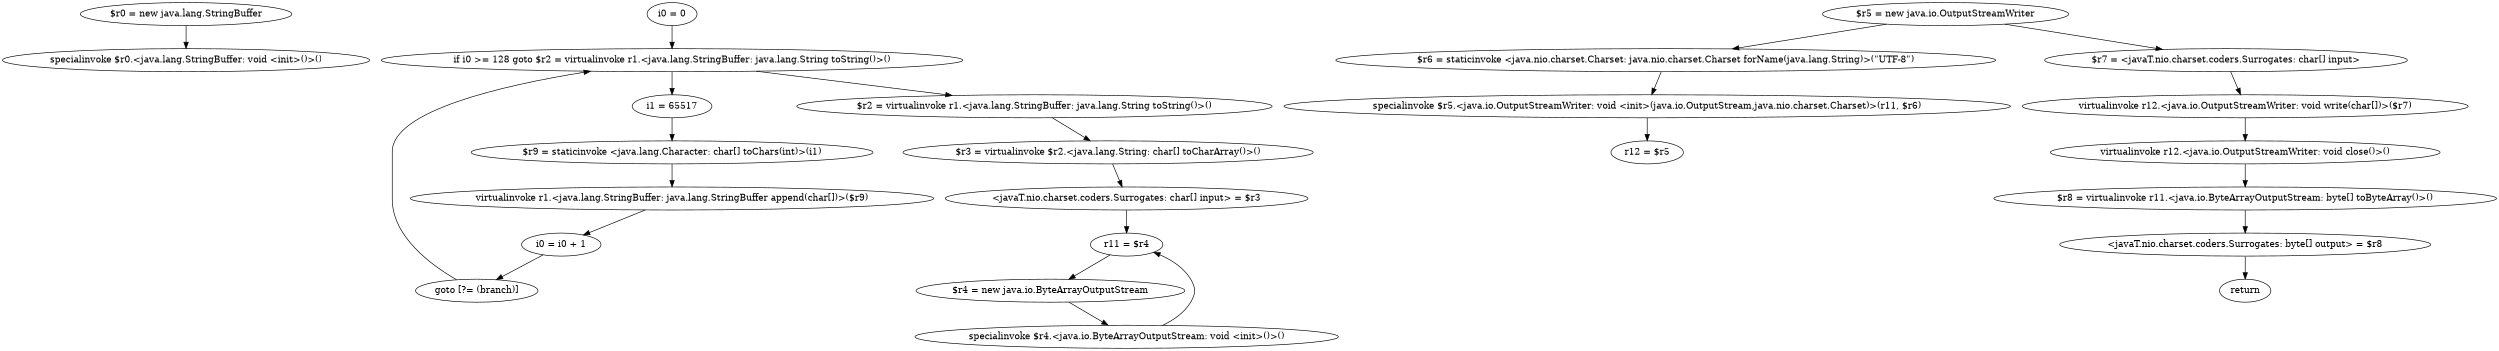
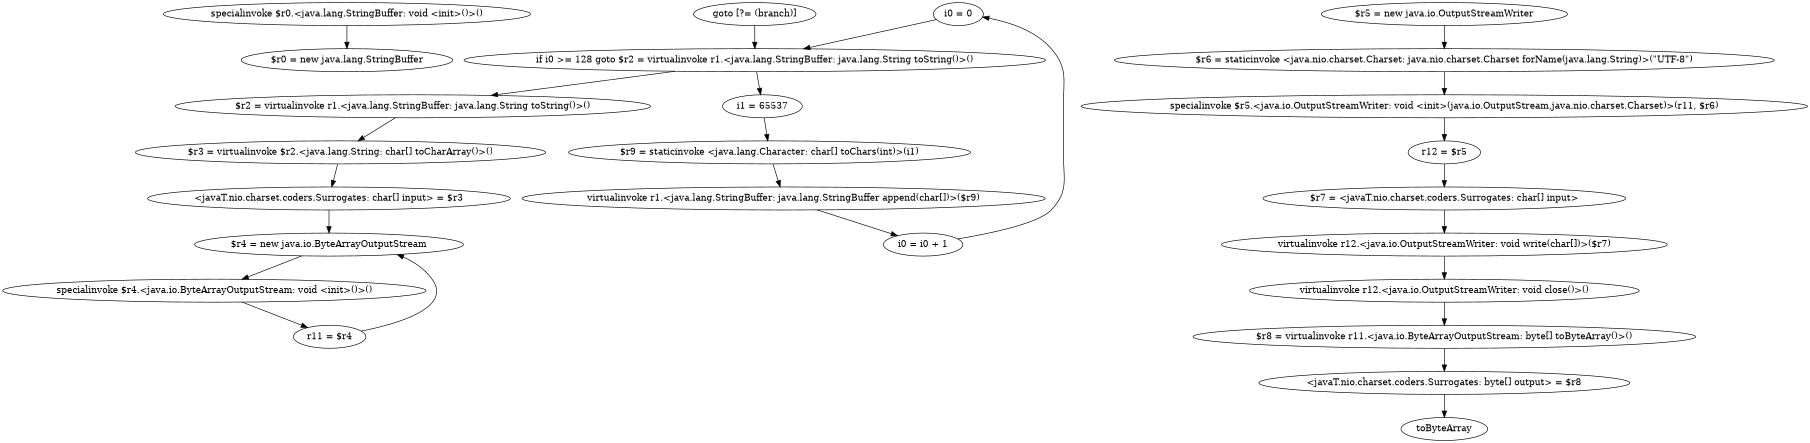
edge "$r0 = new java.lang.StringBuffer" -> "specialinvoke $r0.<java.lang.StringBuffer: void <init>()>()": reversed
edge "$r5 = new java.io.OutputStreamWriter" -> "$r7 = <javaT.nio.charset.coders.Surrogates: char[] input>": now "r12 = $r5" -> "$r7 = <javaT.nio.charset.coders.Surrogates: char[] input>"
node "i1 = 65517": label "i1 = 65517" -> "i1 = 65537"
edge "<javaT.nio.charset.coders.Surrogates: char[] input> = $r3" -> "r11 = $r4": now "<javaT.nio.charset.coders.Surrogates: char[] input> = $r3" -> "$r4 = new java.io.ByteArrayOutputStream"
edge "i0 = i0 + 1" -> "goto [?= (branch)]": now "i0 = i0 + 1" -> "i0 = 0"
node "return": label "return" -> "toByteArray"
